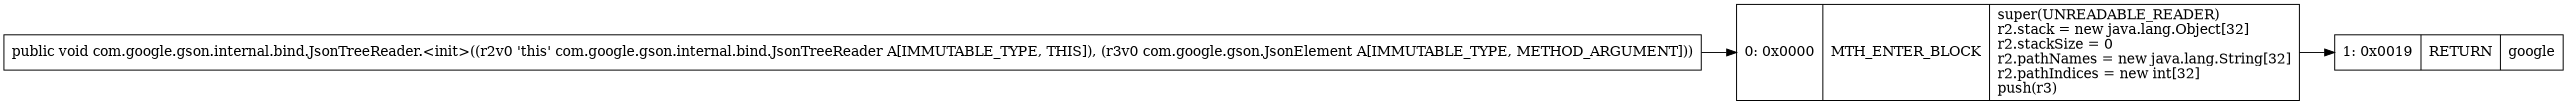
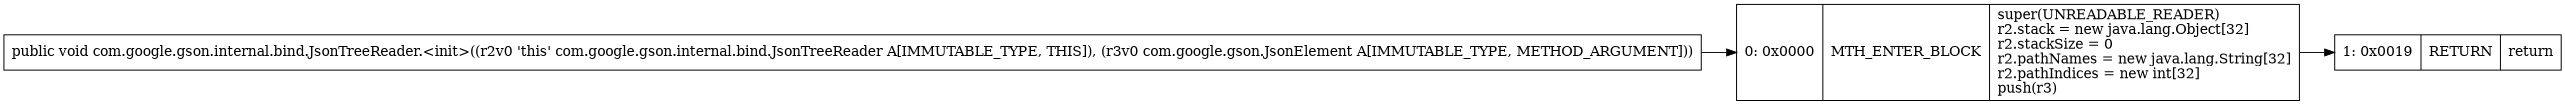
node "1: 0x0019": text "google" -> "return"
